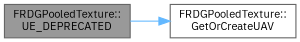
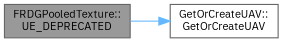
node "FRDGPooledTexture:: GetOrCreateUAV": label "FRDGPooledTexture:: GetOrCreateUAV" -> "GetOrCreateUAV:: GetOrCreateUAV"
